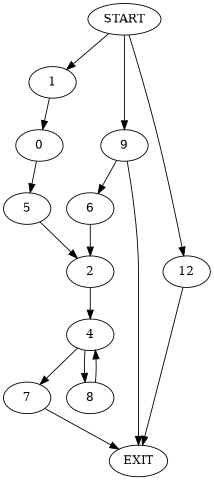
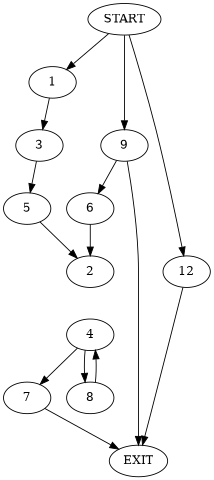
node "0": label "0" -> "3"
edge "2" -> "4": removed
